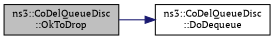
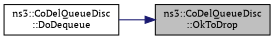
edge "ns3::CoDelQueueDisc ::OkToDrop" -> "ns3::CoDelQueueDisc ::DoDequeue": reversed
